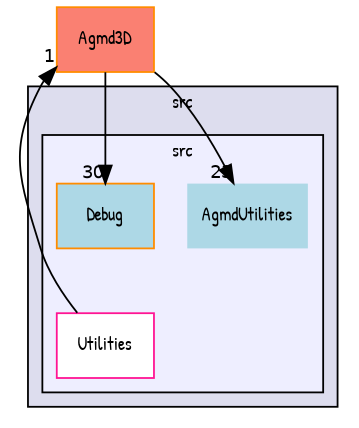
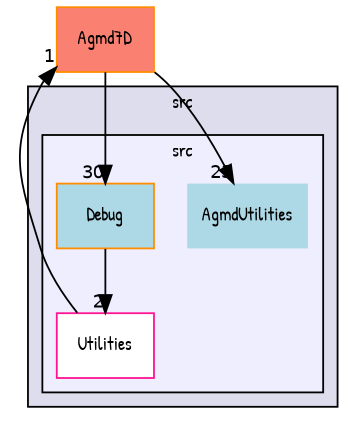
node "Agmd3D": label "Agmd3D" -> "Agmd7D"
edge "Debug" -> "Utilities": added
